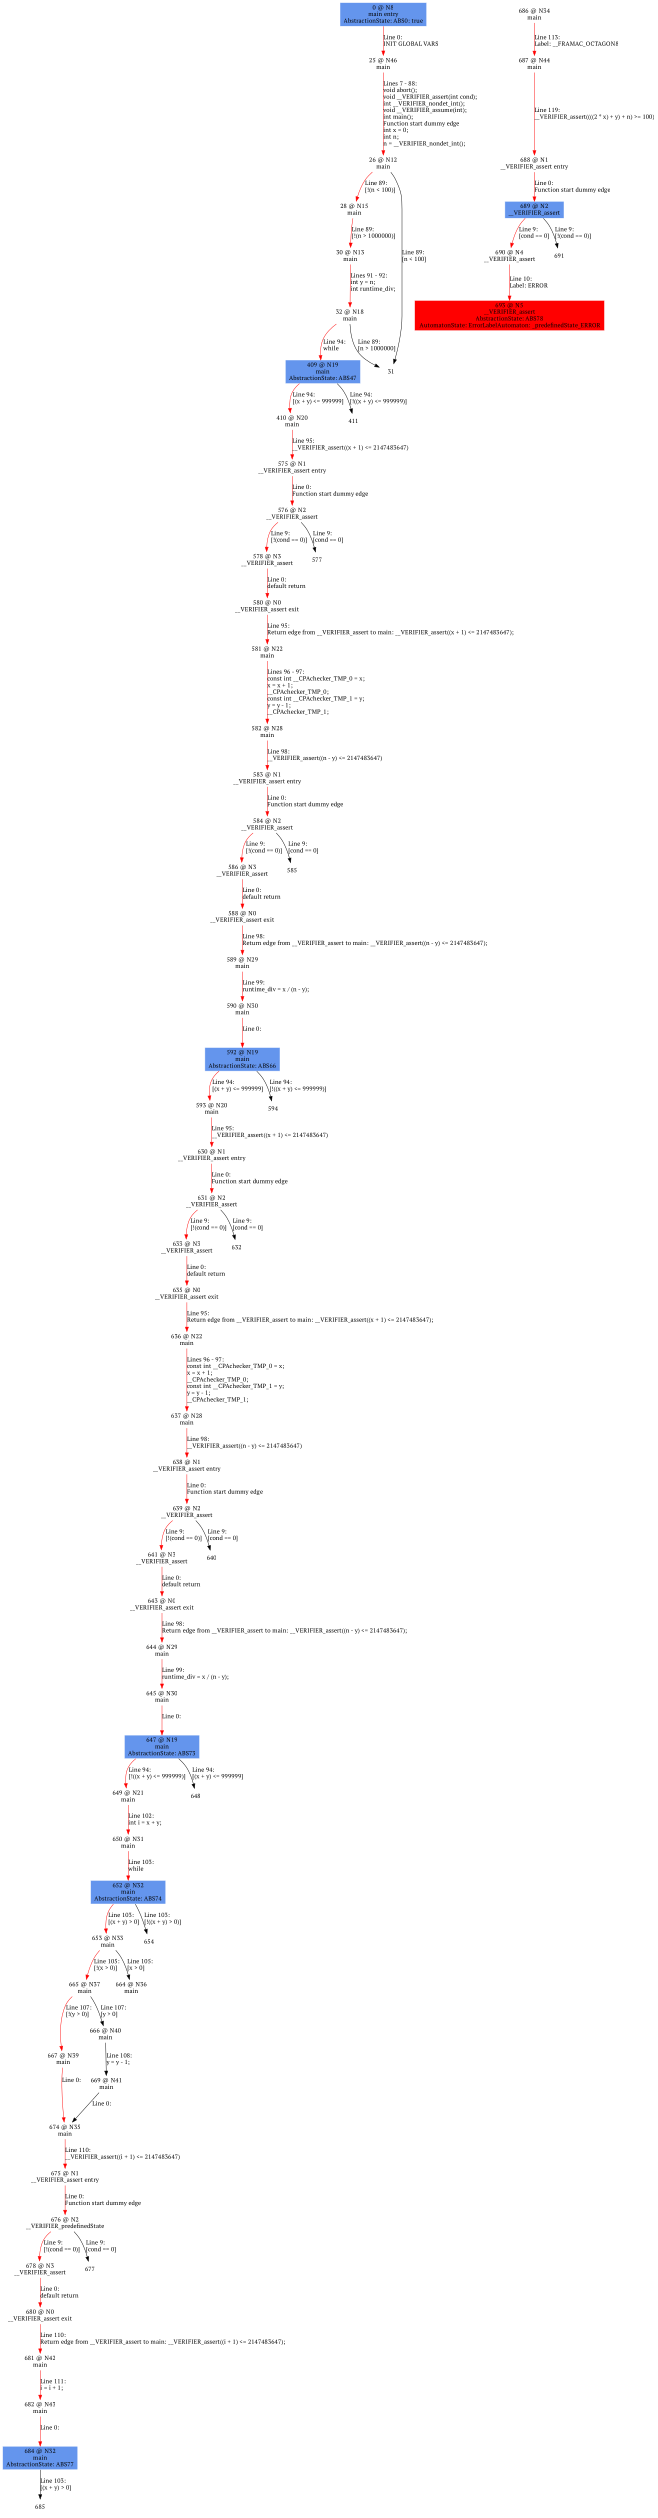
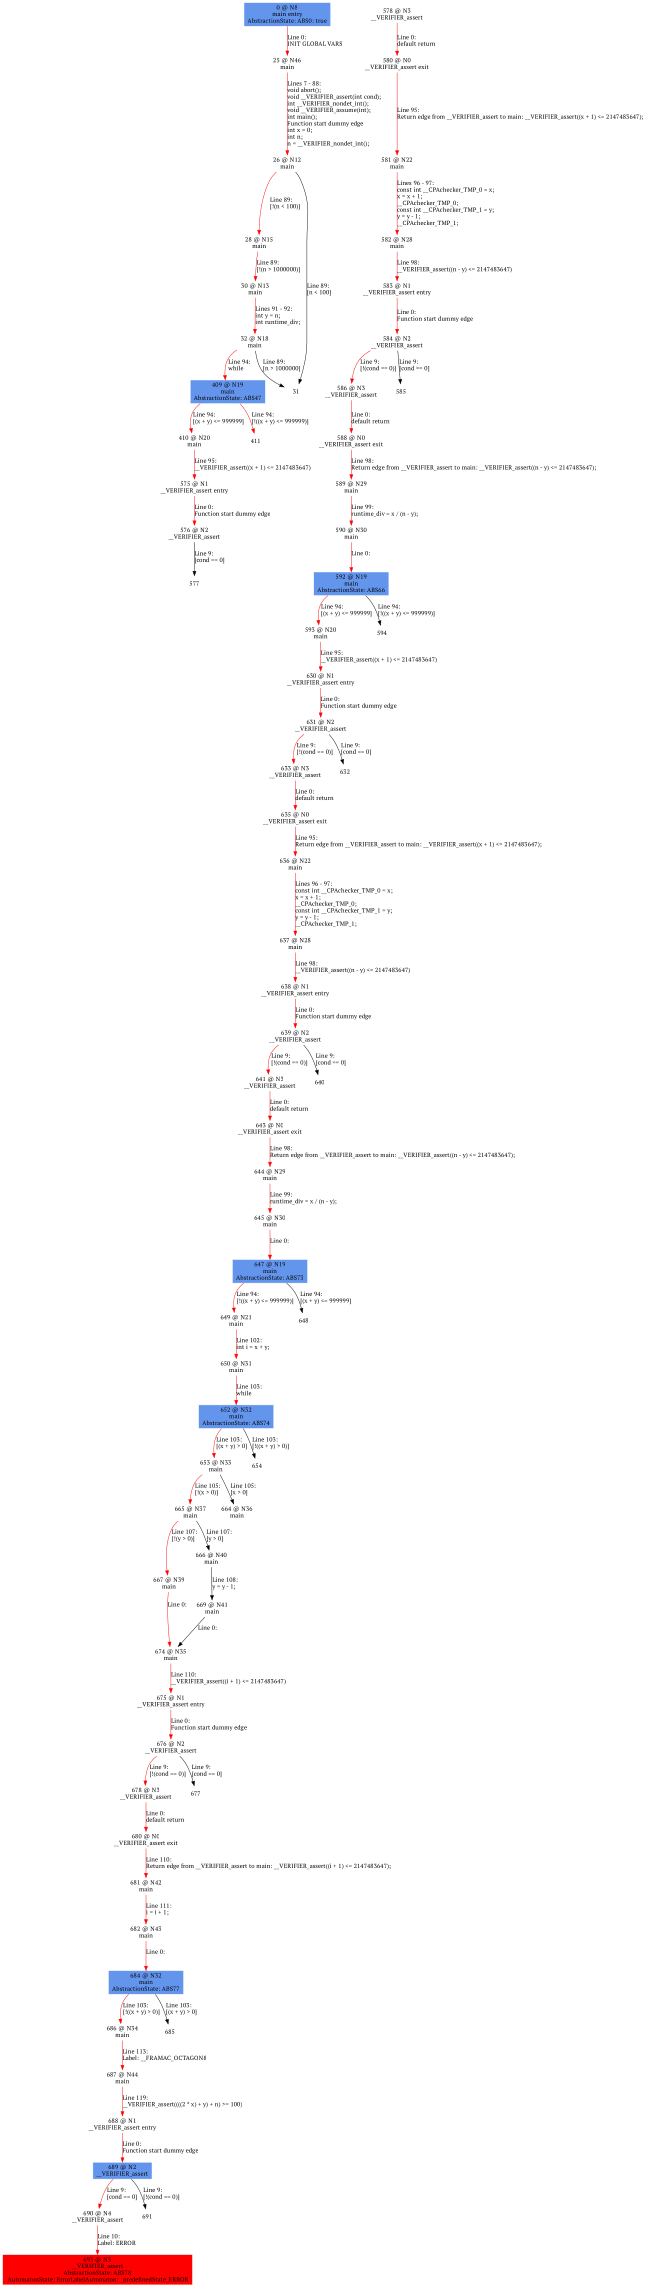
edge "409 @ N19 main AbstractionState: ABS47" -> "411": color black -> red
edge "576 @ N2 __VERIFIER_assert" -> "578 @ N3 __VERIFIER_assert": removed, label "Line 9: [!(cond == 0)]"
edge "684 @ N32 main AbstractionState: ABS77" -> "686 @ N34 main": added, label "Line 103: [!((x + y) > 0)]"
node "676 @ N2 __VERIFIER_predefinedState": label "676 @ N2 __VERIFIER_predefinedState" -> "676 @ N2 __VERIFIER_assert"
